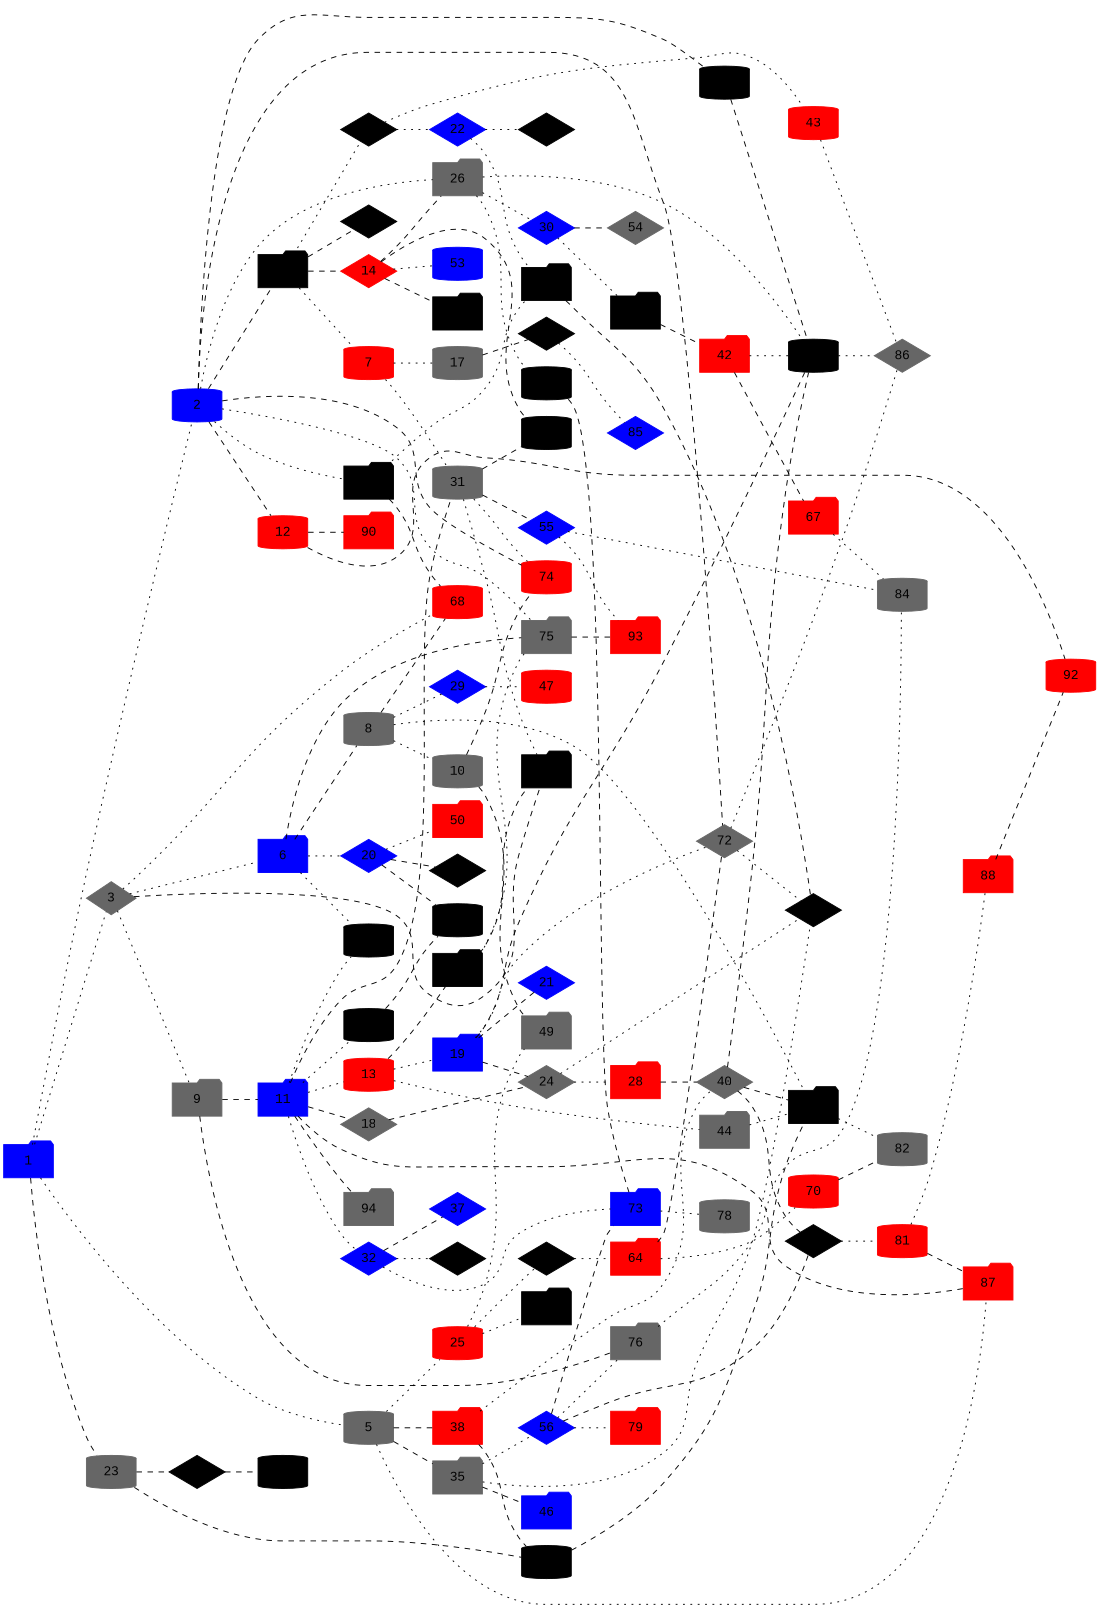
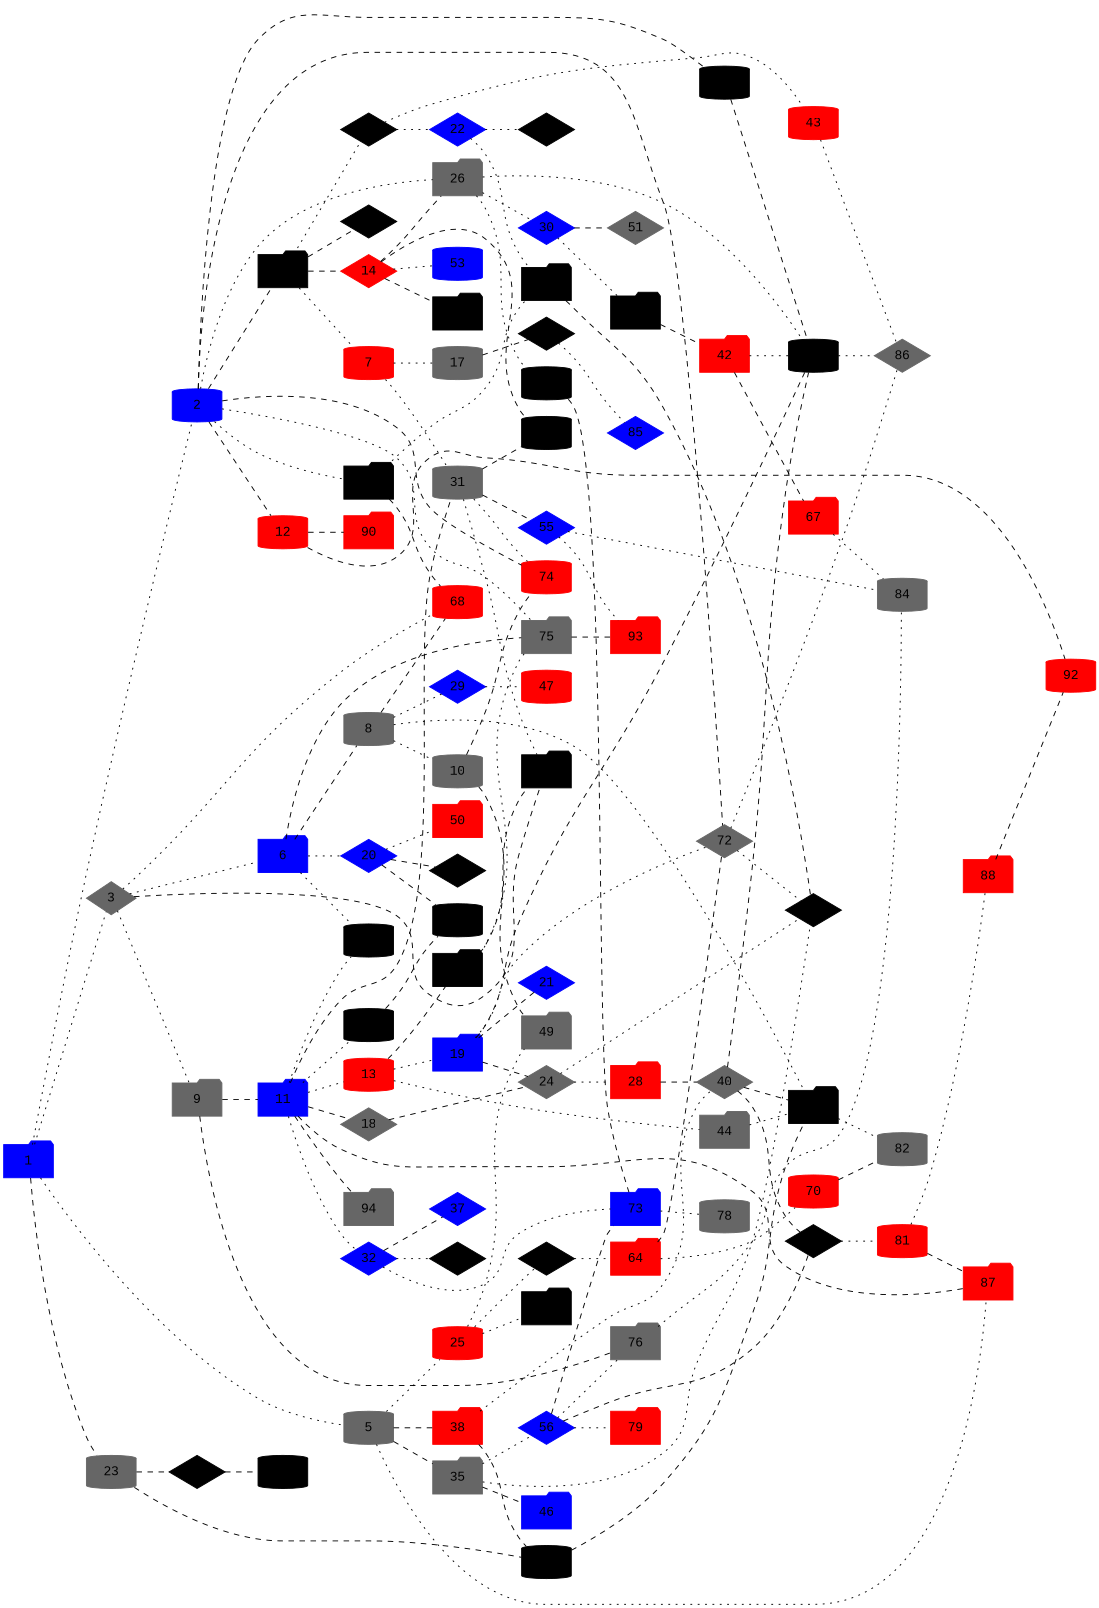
node "54": label "54" -> "51"
